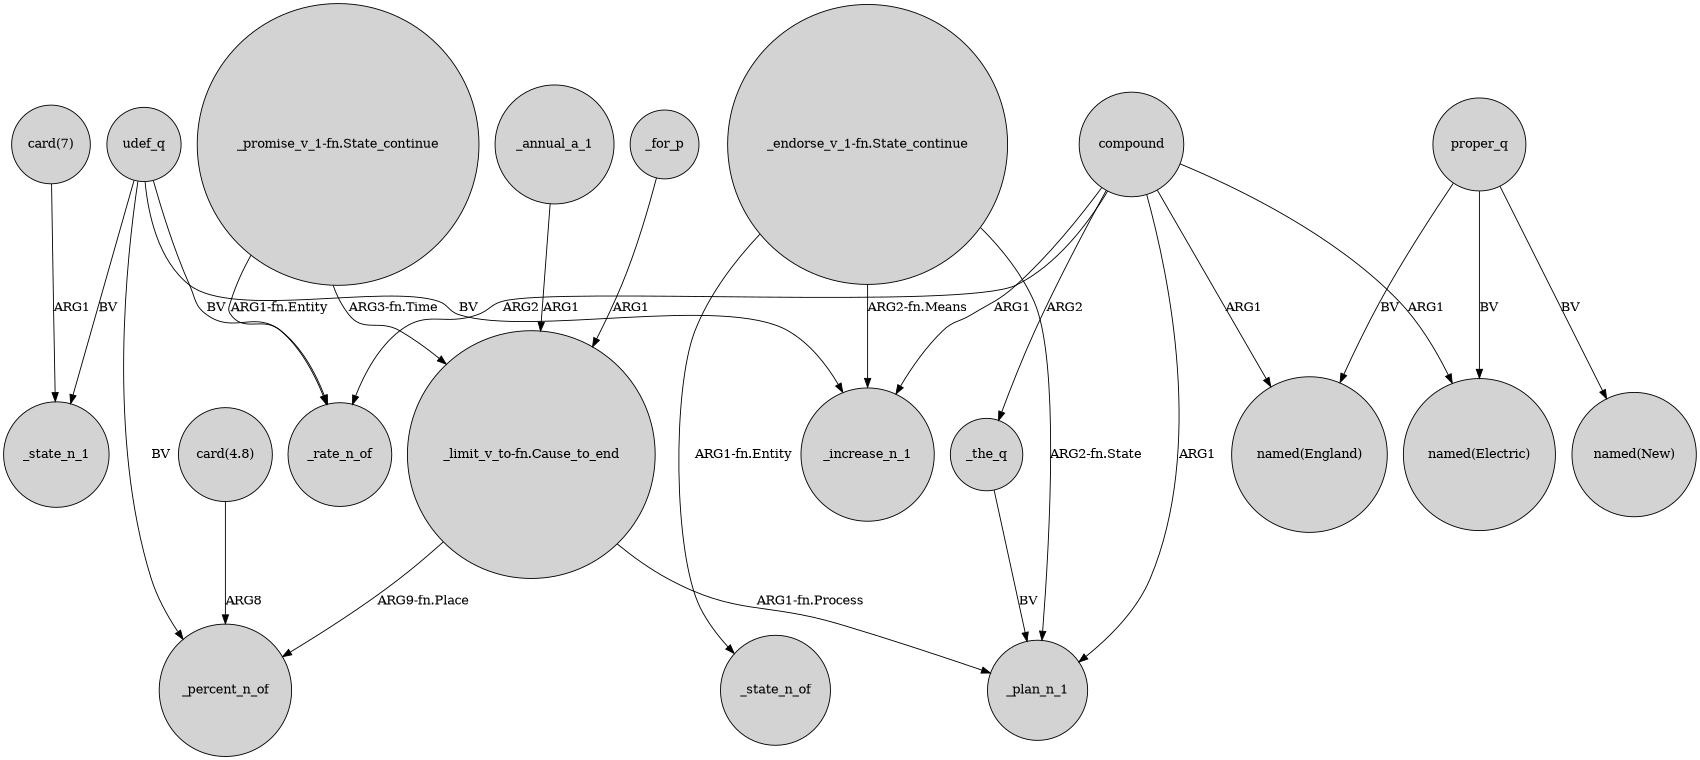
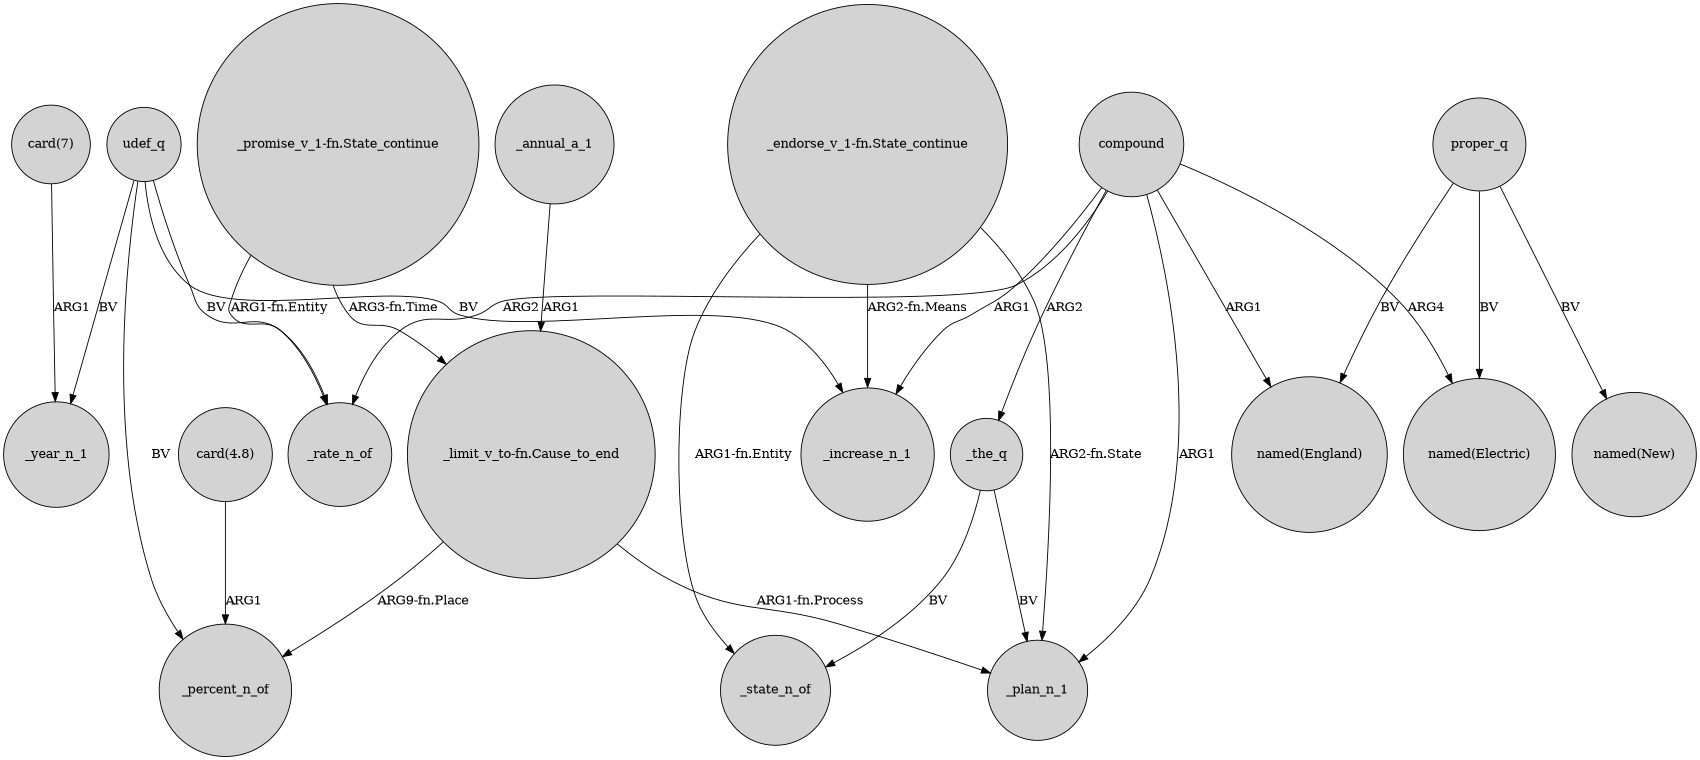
node "_for_p": removed
edge "compound" -> "named(Electric)": label "ARG1" -> "ARG4"
node "_state_n_1": label "_state_n_1" -> "_year_n_1"
edge "_the_q" -> "_state_n_of": added, label "BV"
edge "card(4.8)" -> "_percent_n_of": label "ARG8" -> "ARG1"
